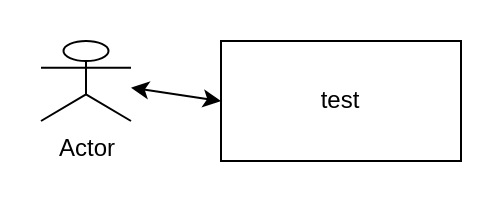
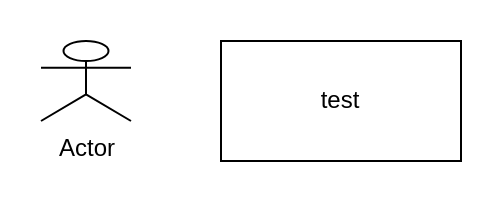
edge "Actor" -- "test": removed
